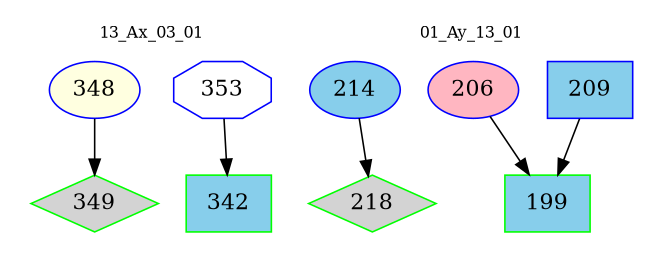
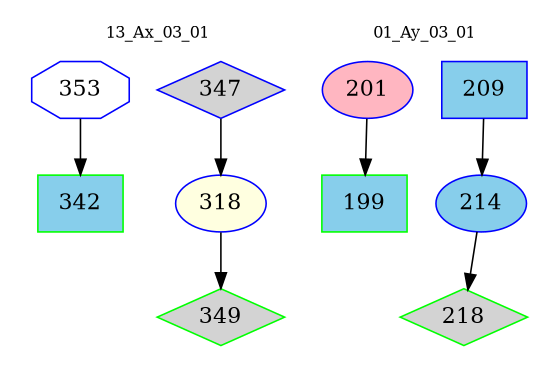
cluster "01_Ay_13_01": label "01_Ay_13_01" -> "01_Ay_03_01"
node "348": label "348" -> "318"
node "347": added
node "206": label "206" -> "201"
edge "209" -> "199": now "209" -> "214"
